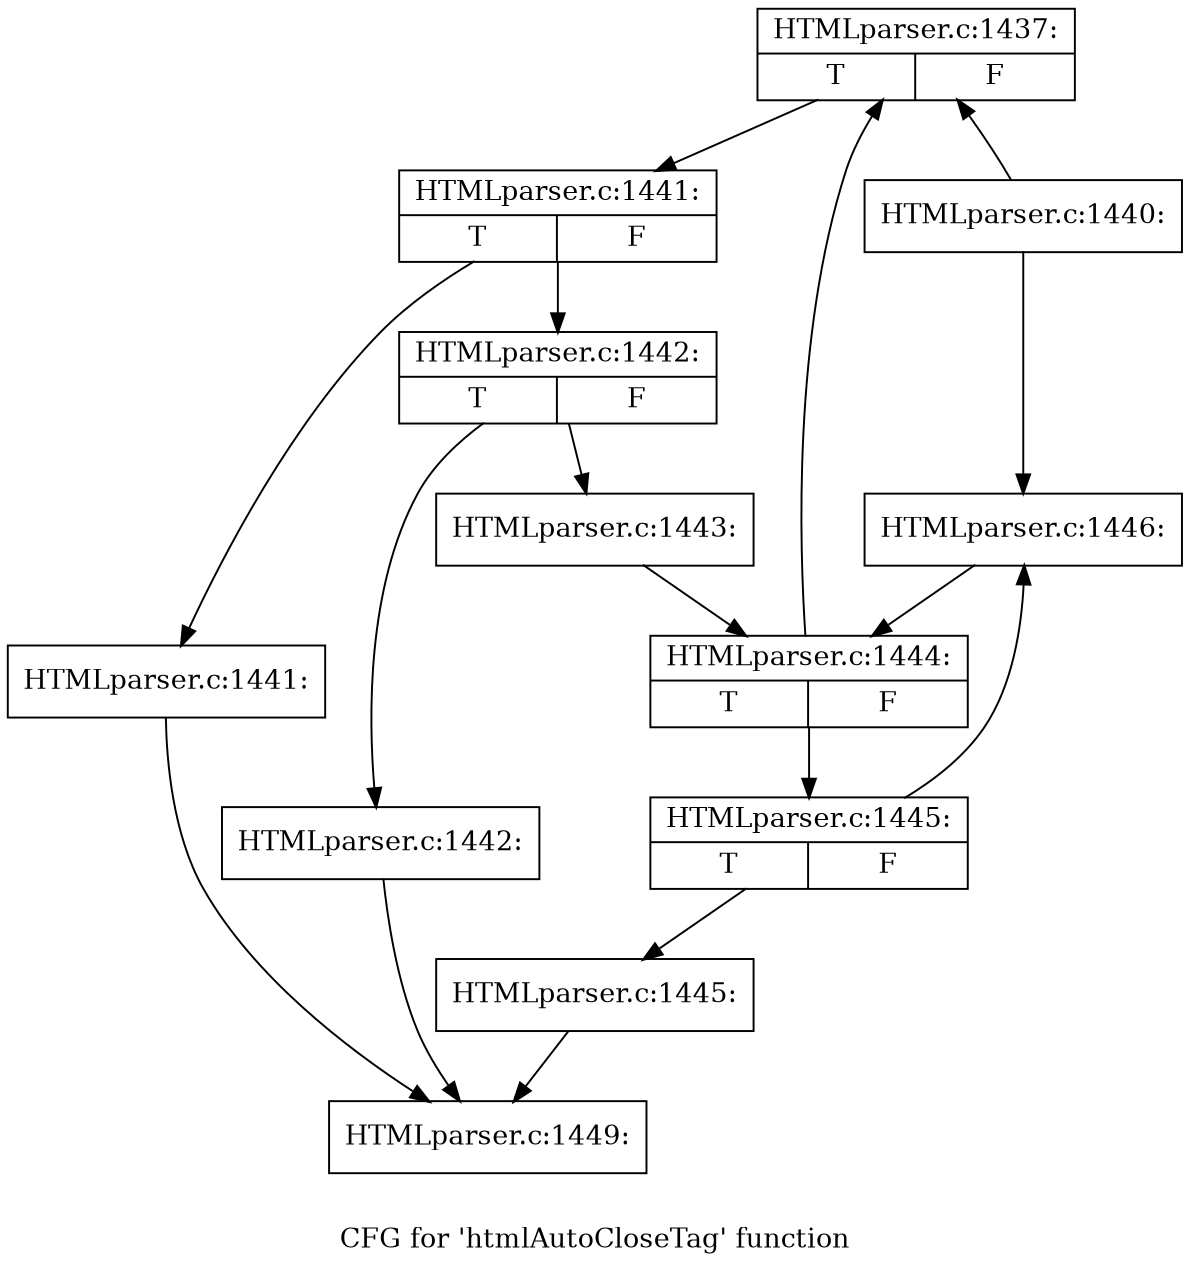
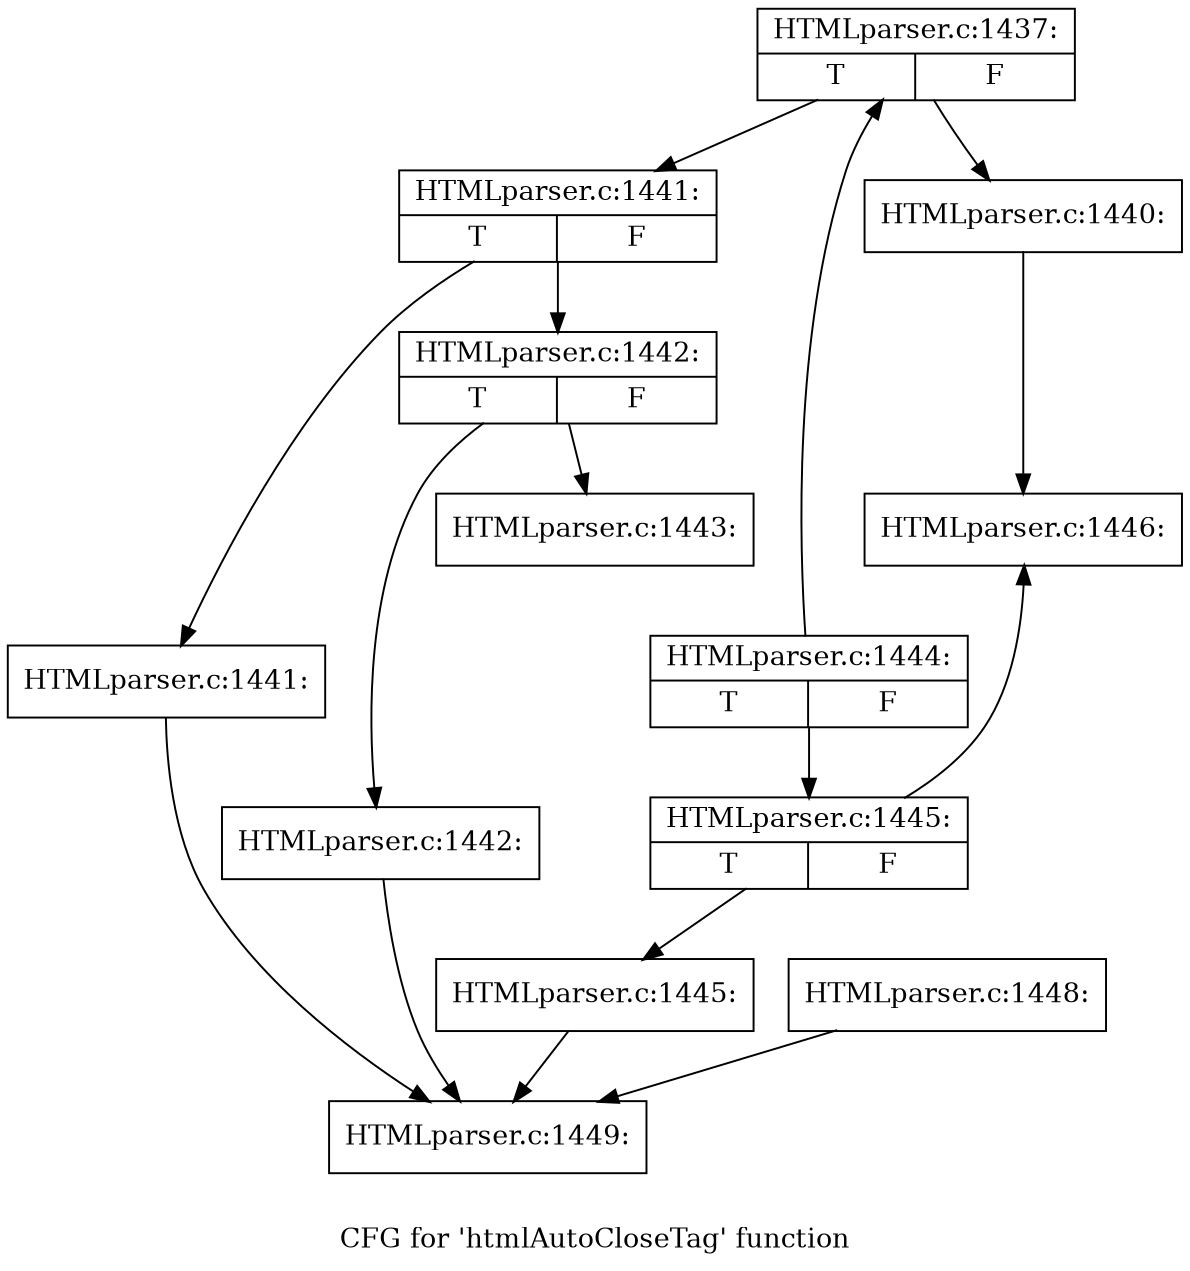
edge "HTMLparser.c:1440:" -> "HTMLparser.c:1437:": reversed
edge "HTMLparser.c:1443:" -> "HTMLparser.c:1444:": removed
edge "HTMLparser.c:1446:" -> "HTMLparser.c:1444:": removed
node "HTMLparser.c:1448:": added
